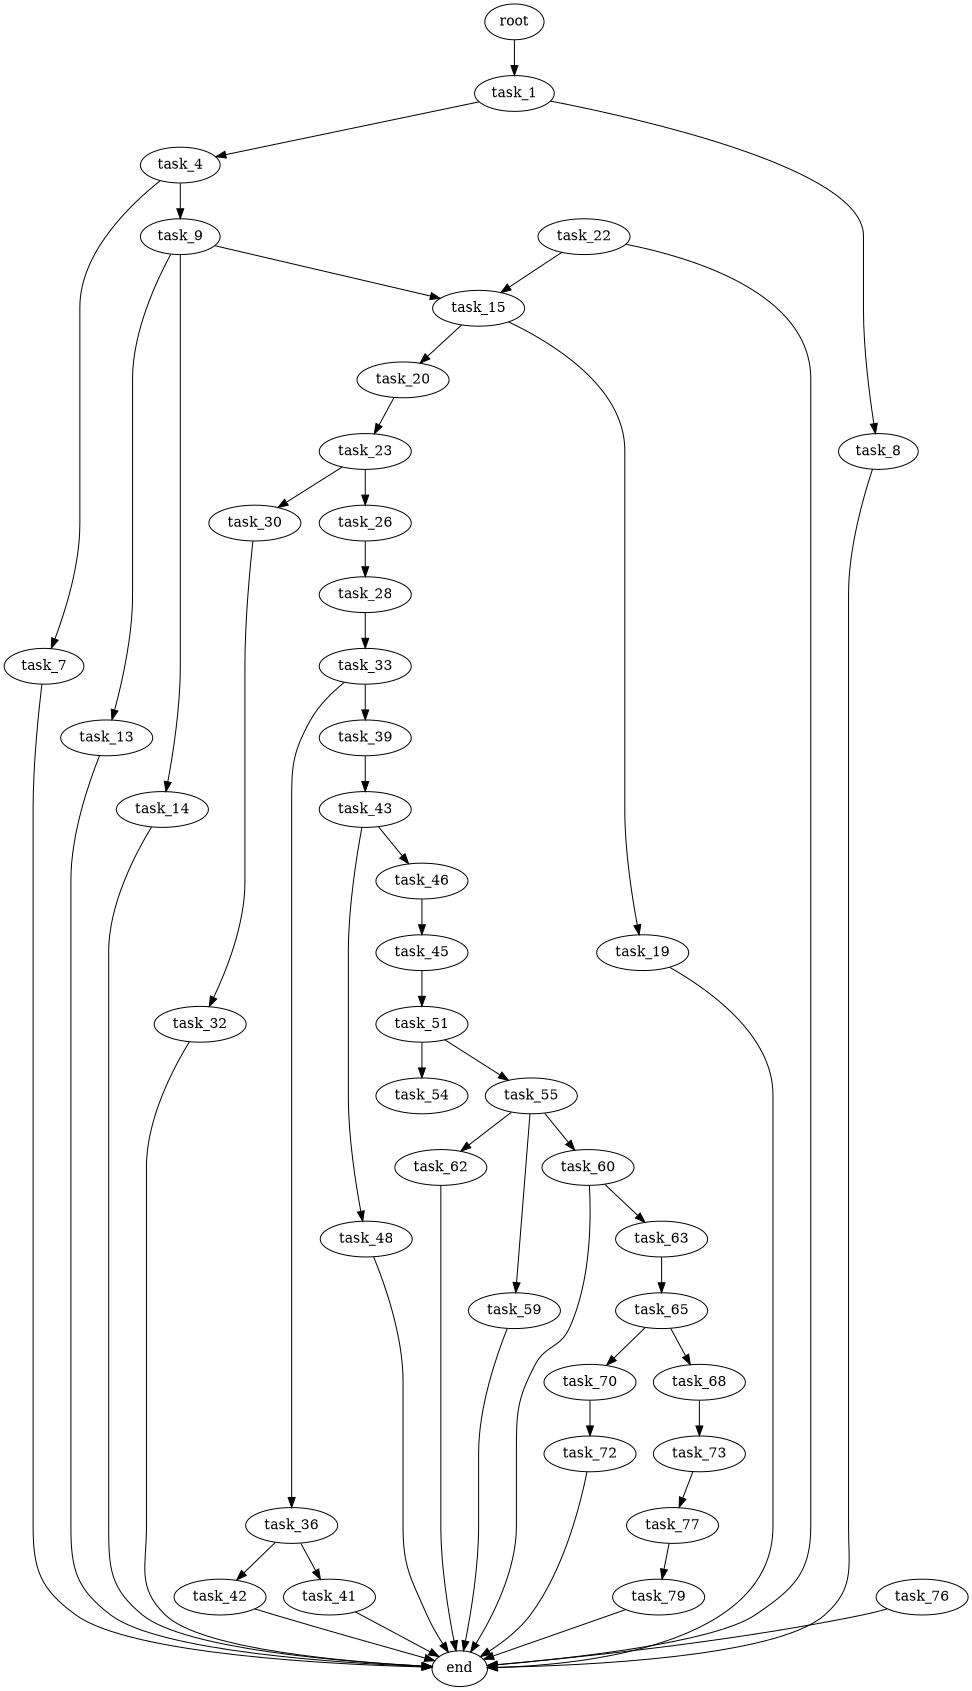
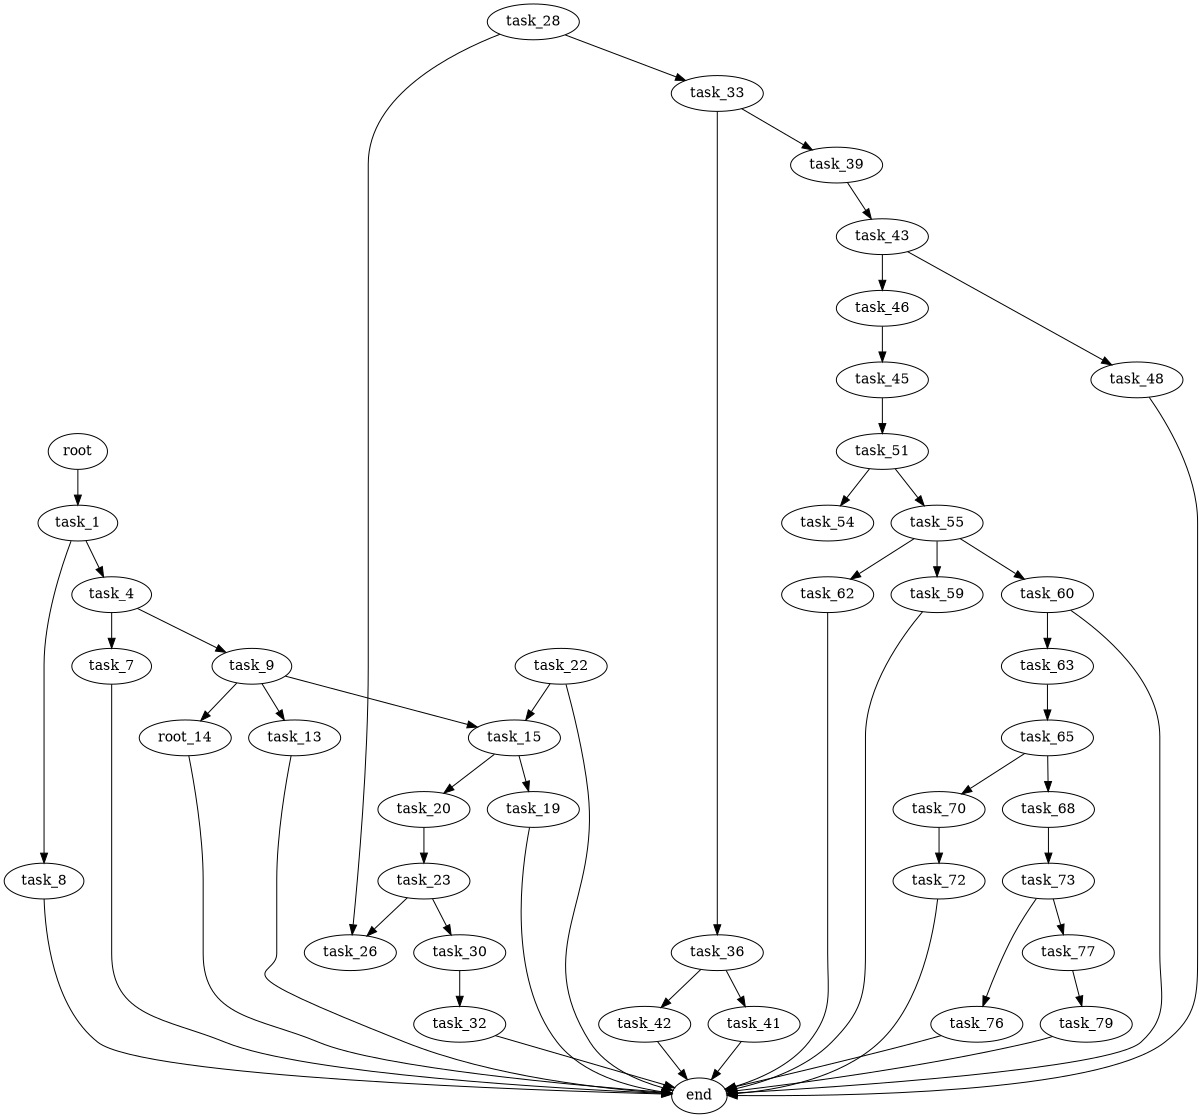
edge "task_26" -> "task_28": reversed
node "task_14": label "task_14" -> "root_14"
edge "task_73" -> "task_76": added
